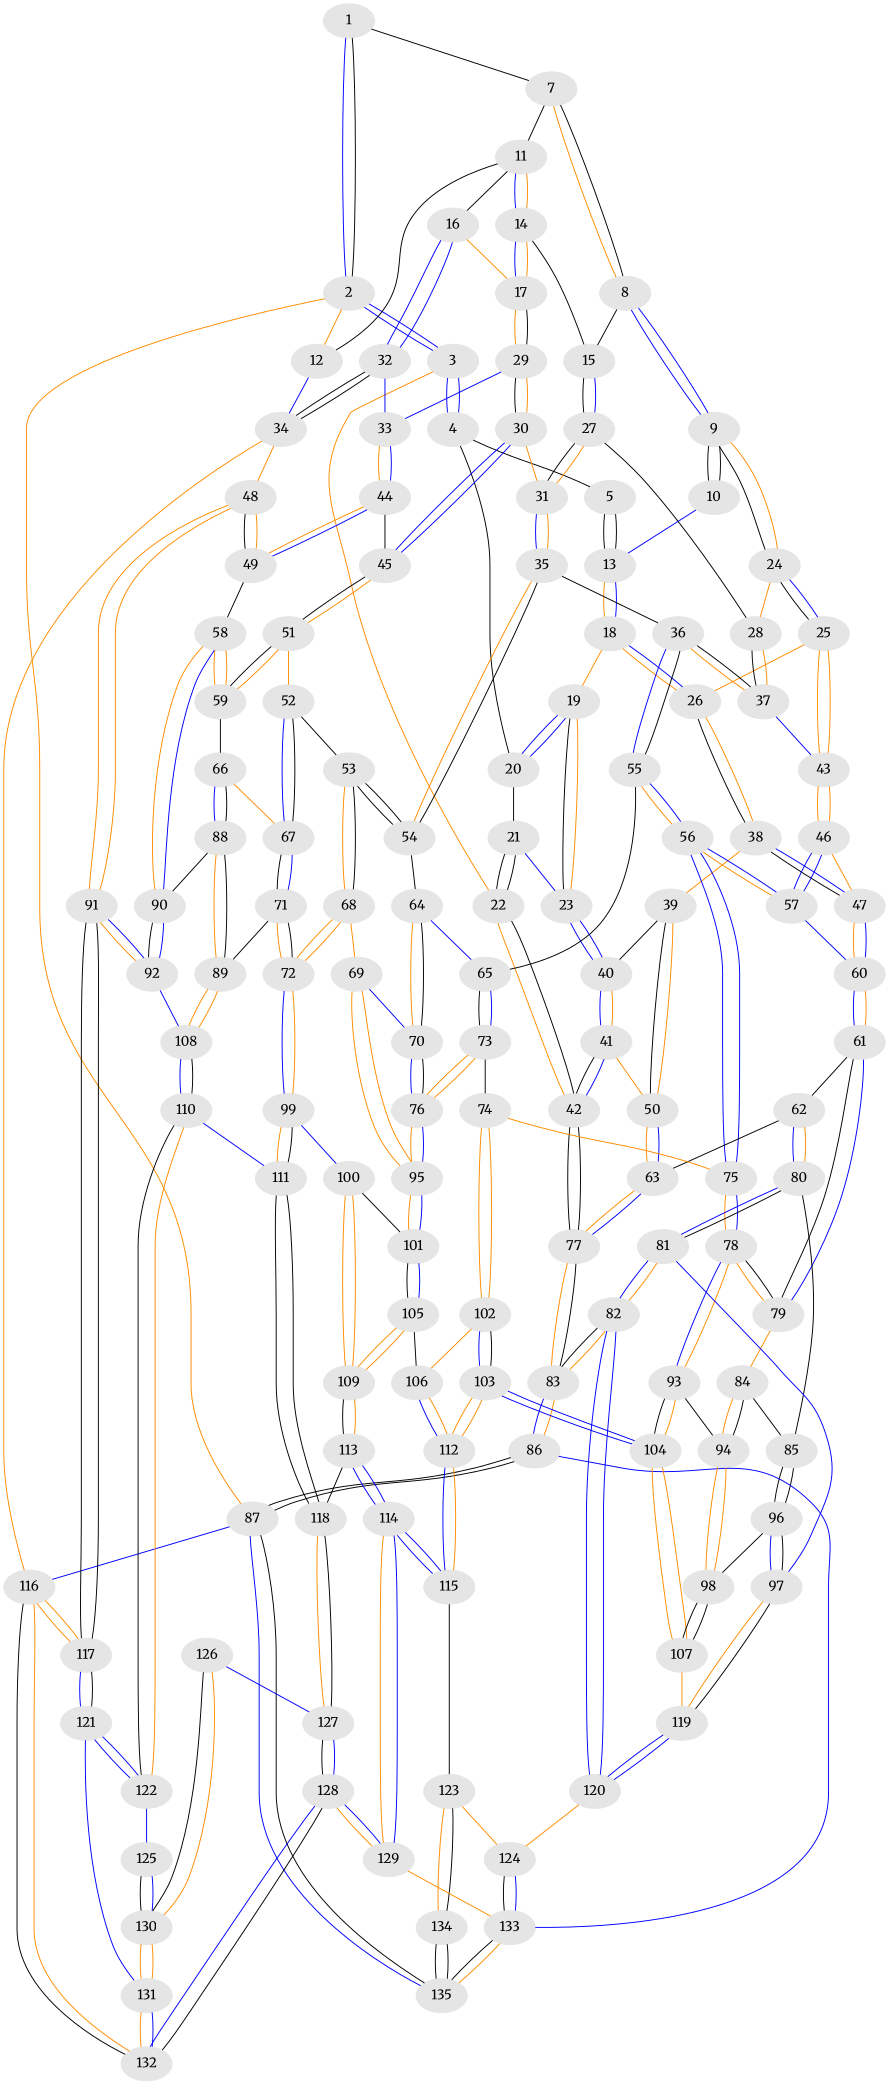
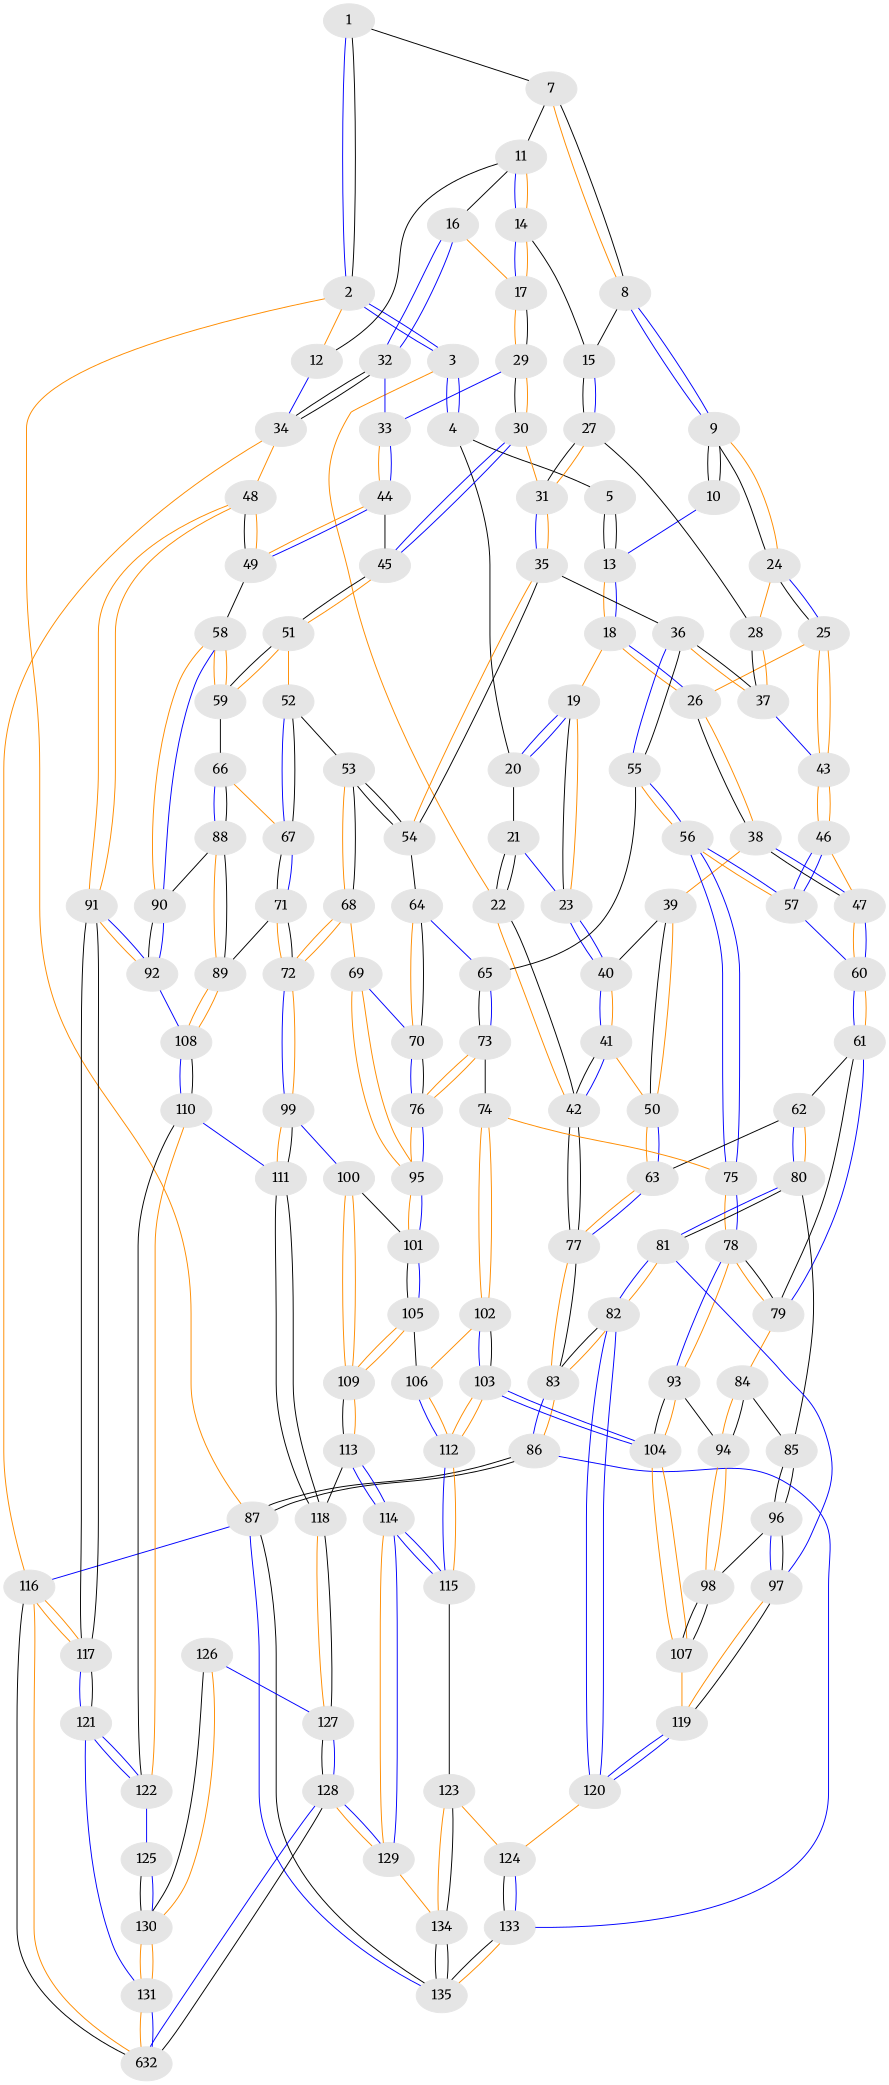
edge "129" -- "133": now "129" -- "134"
node "132": label "132" -> "632"
